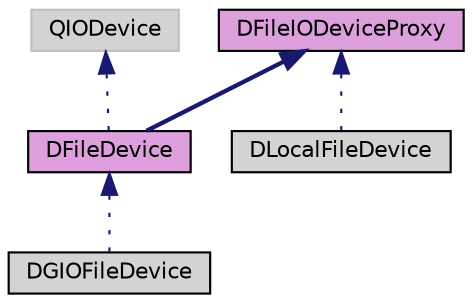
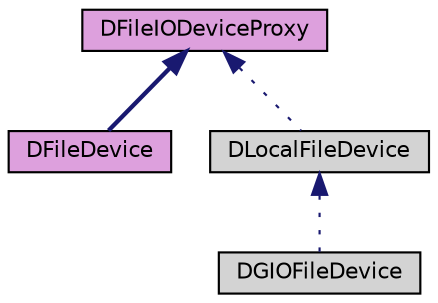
node "QIODevice": removed
edge "DGIOFileDevice" -> "DFileDevice": now "DGIOFileDevice" -> "DLocalFileDevice"
